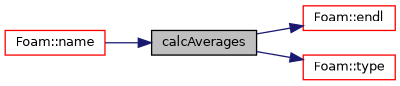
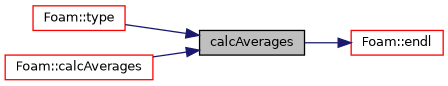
node "Foam::name": label "Foam::name" -> "Foam::calcAverages"
edge "calcAverages" -> "Foam::type": reversed
